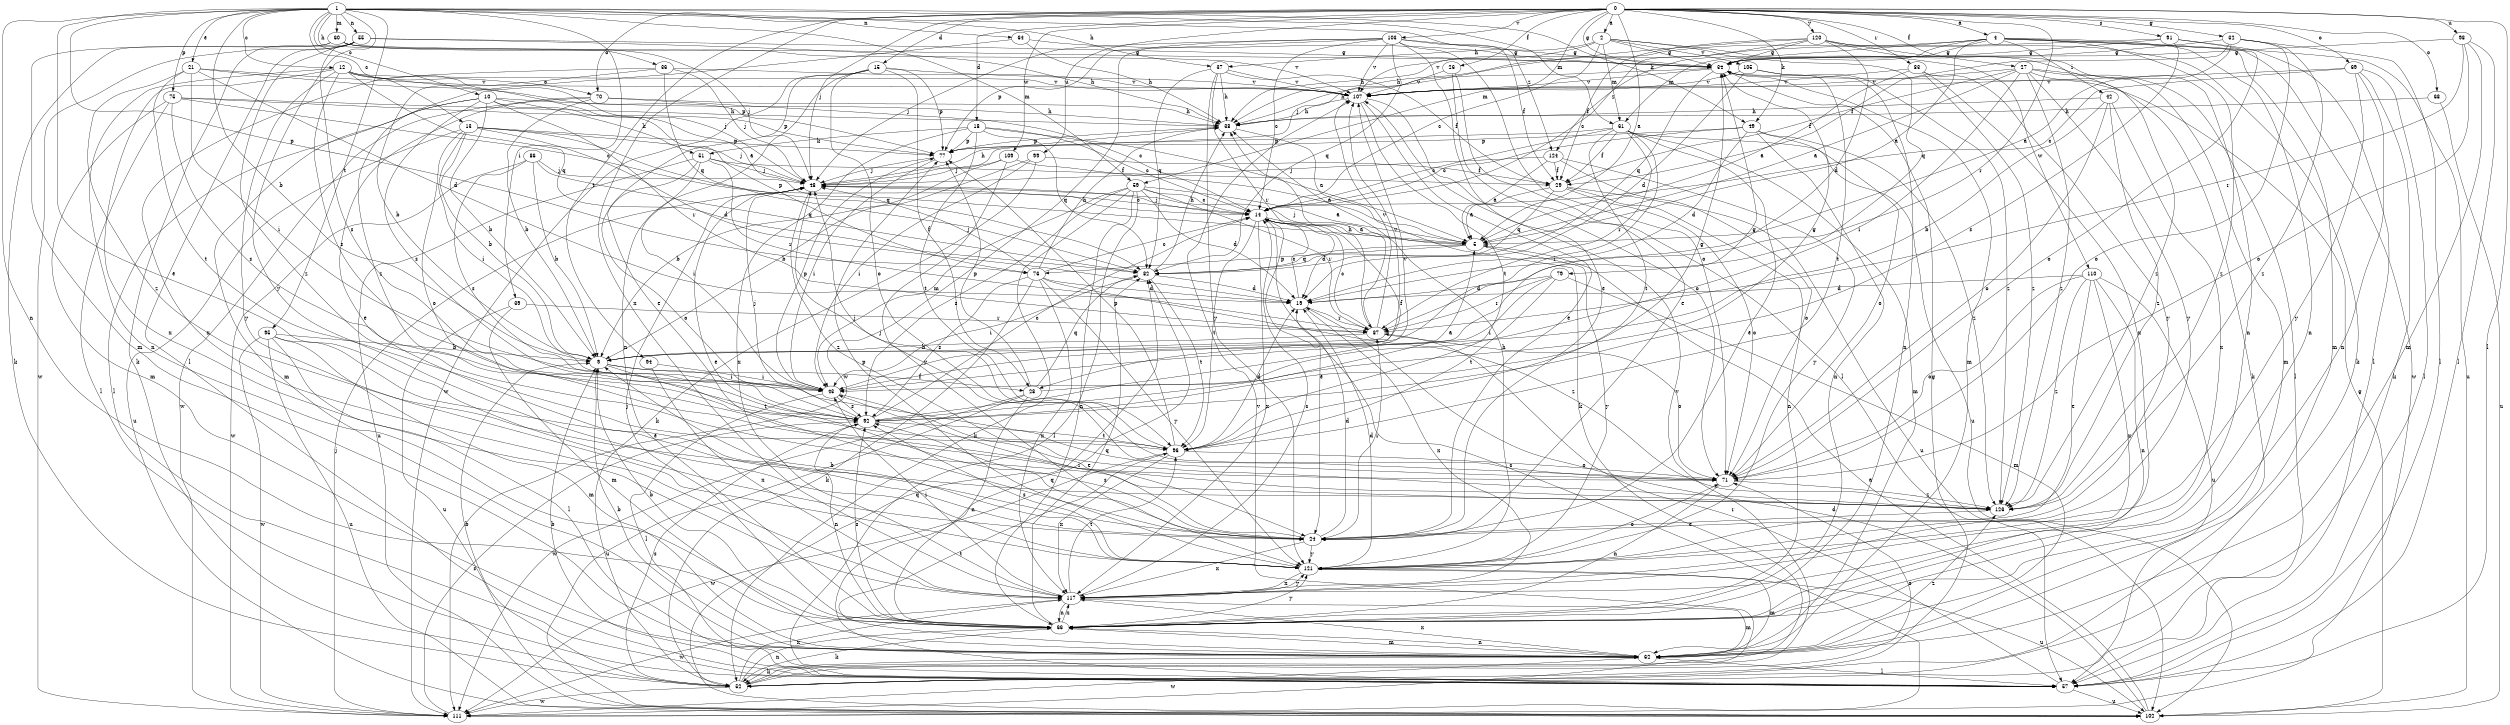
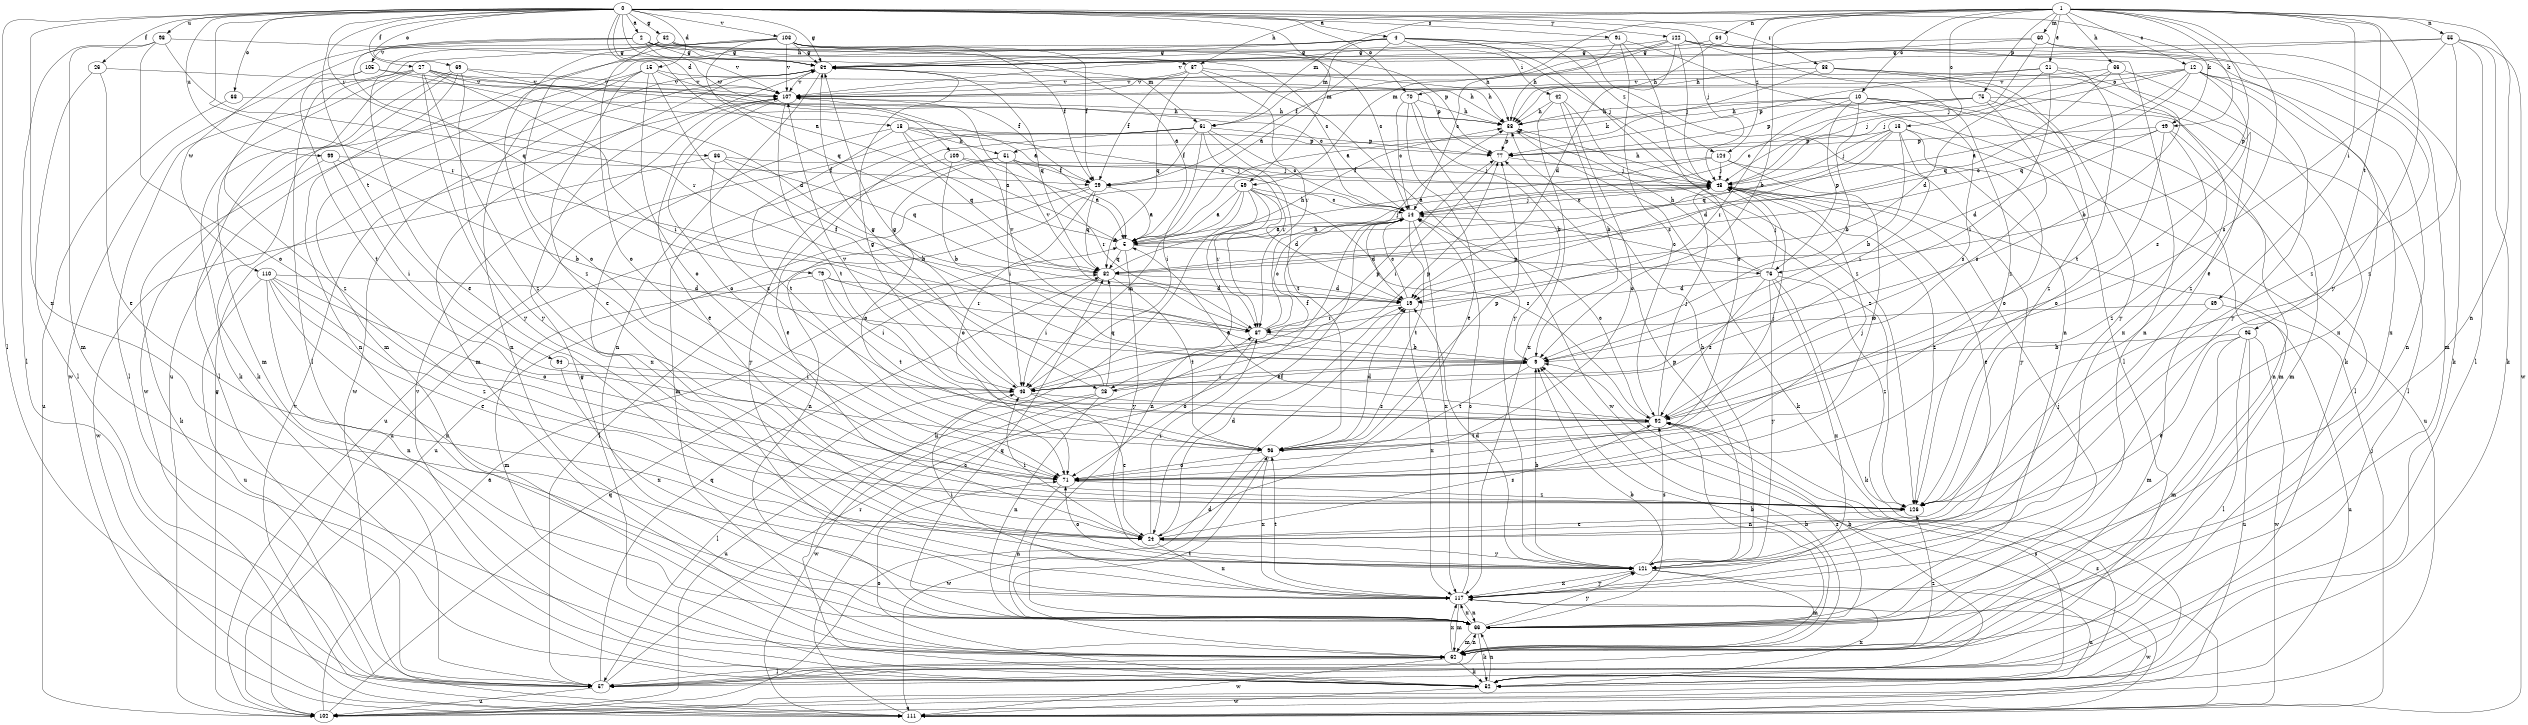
node "120": label "120" -> "122"
edge "0" -> "86": added, label "r"
edge "4" -> "111": now "34" -> "111"
